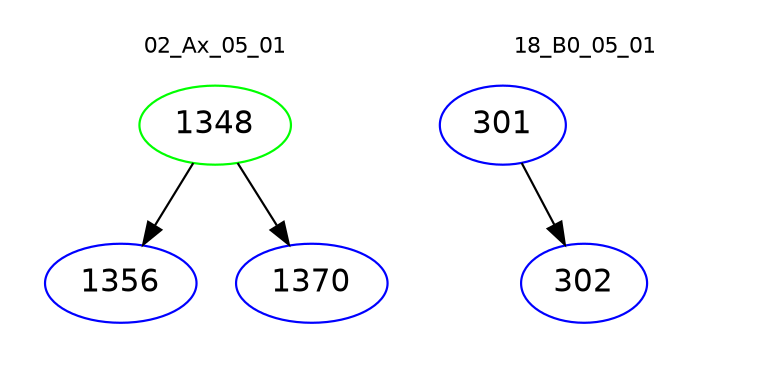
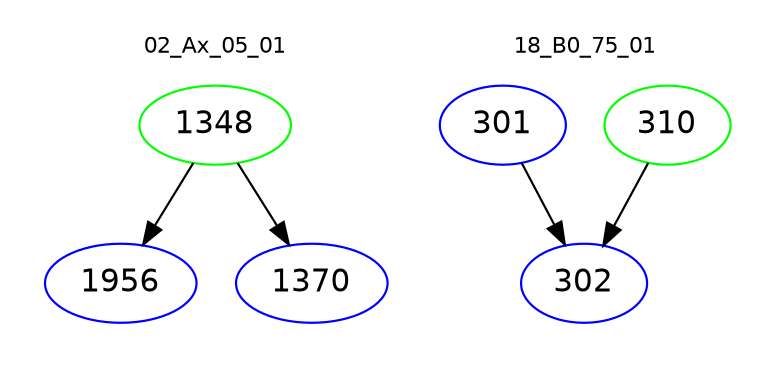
cluster "18_B0_05_01": label "18_B0_05_01" -> "18_B0_75_01"
node "310": added
node "1356": label "1356" -> "1956"
